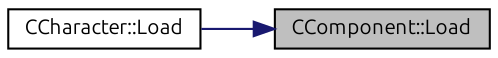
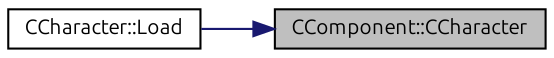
node "CComponent::Load": label "CComponent::Load" -> "CComponent::CCharacter"
